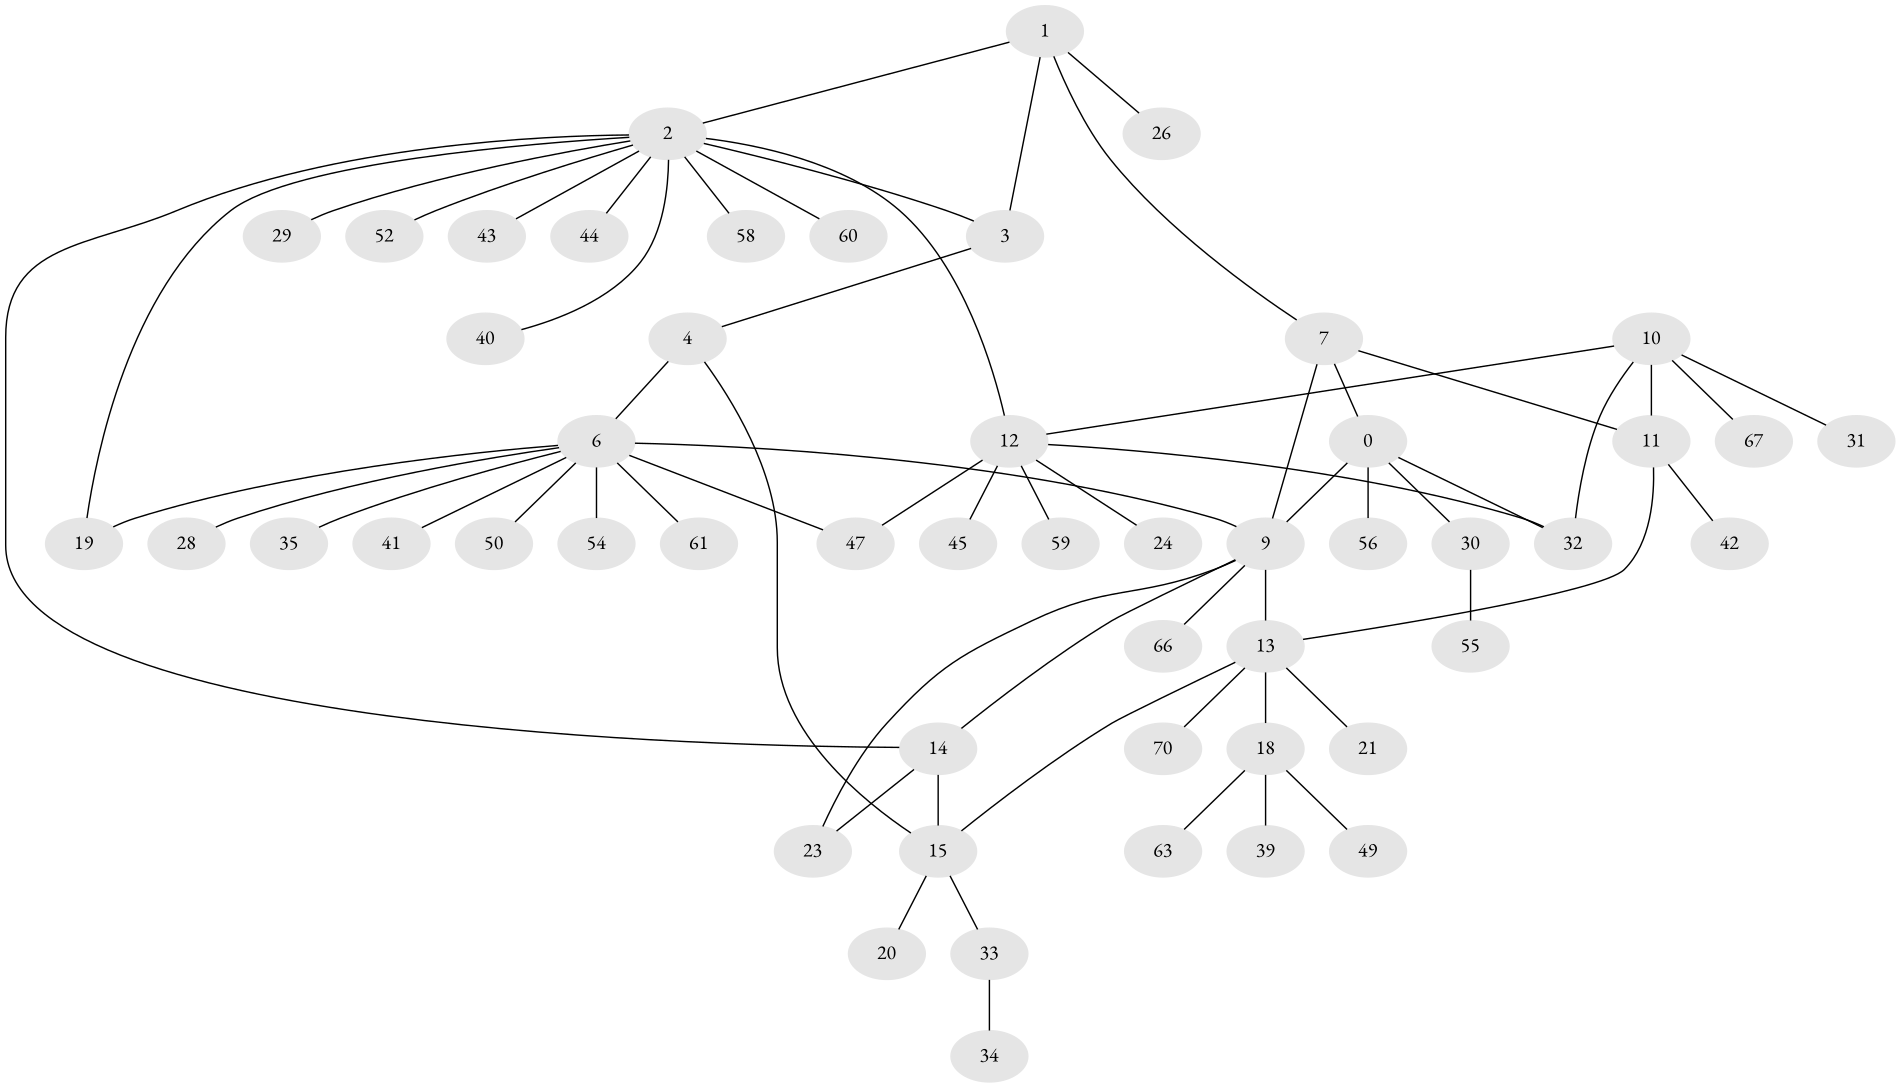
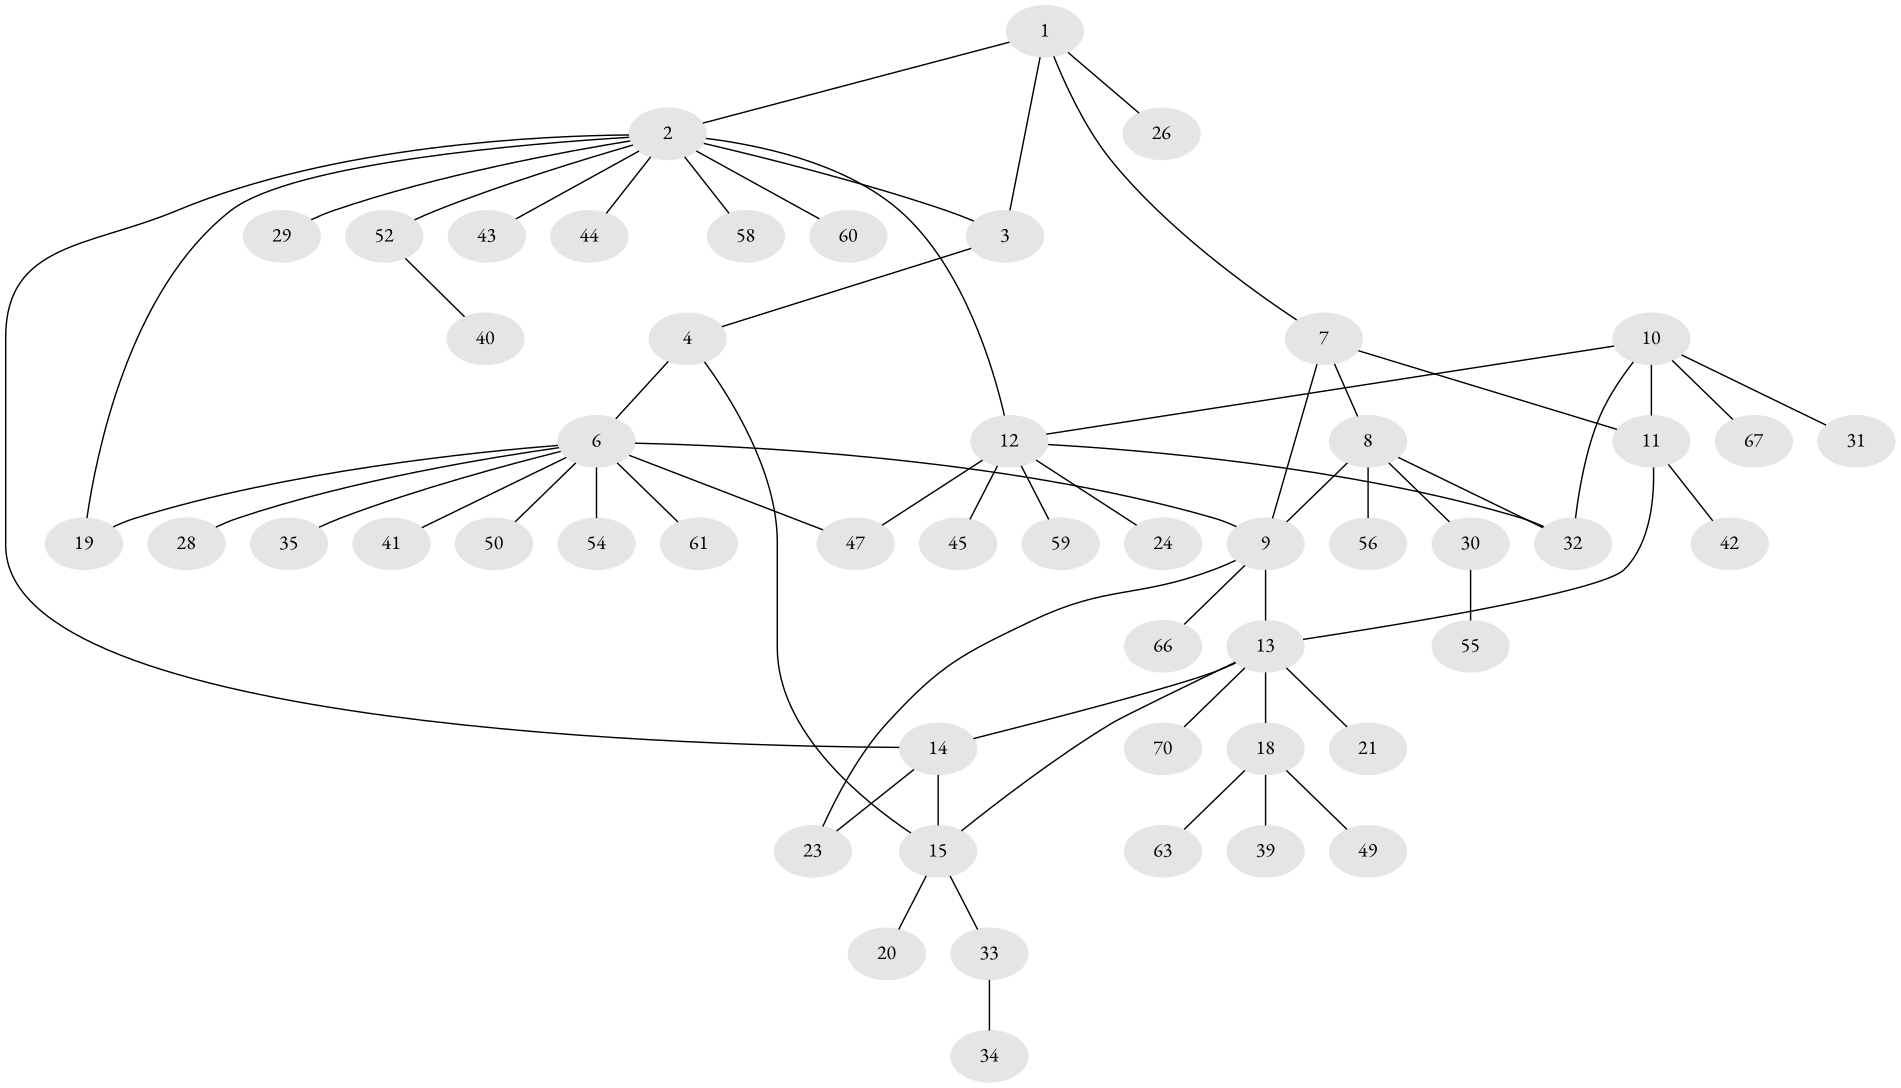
edge "2" -- "40": now "52" -- "40"
node "0": label "0" -> "8"
edge "9" -- "14": now "13" -- "14"
